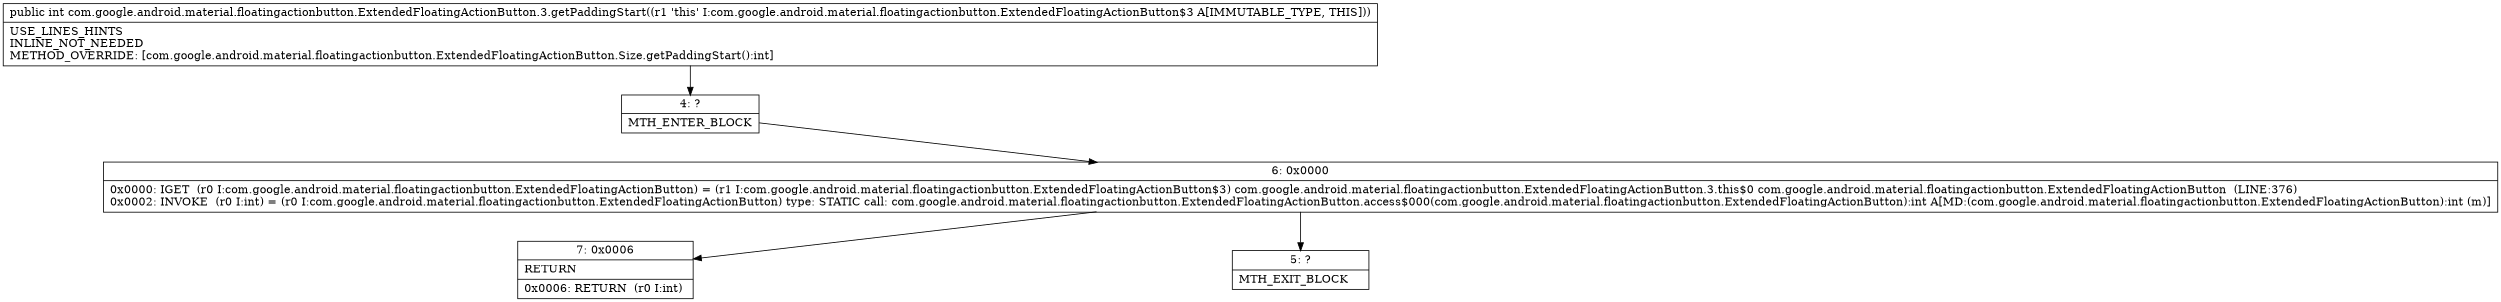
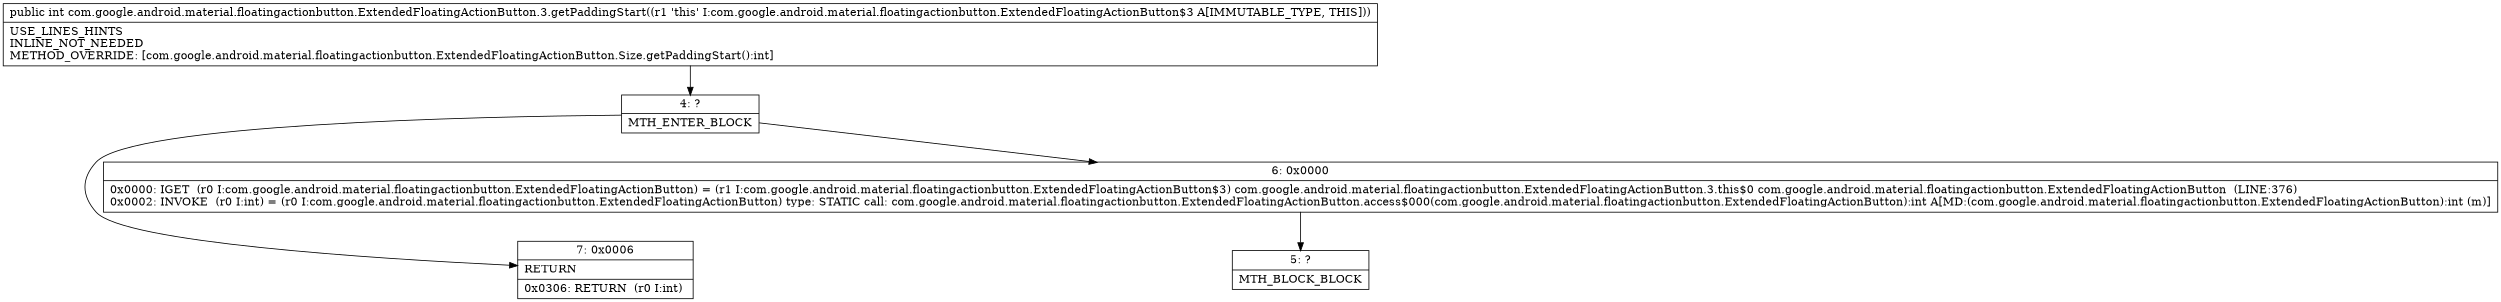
edge "6: 0x0000" -> "7: 0x0006": now "4: ?" -> "7: 0x0006"
node "5: ?": text "MTH_EXIT_BLOCK" -> "MTH_BLOCK_BLOCK"
node "7: 0x0006": text "0x0006: RETURN  (r0 I:int)" -> "0x0306: RETURN  (r0 I:int)"
